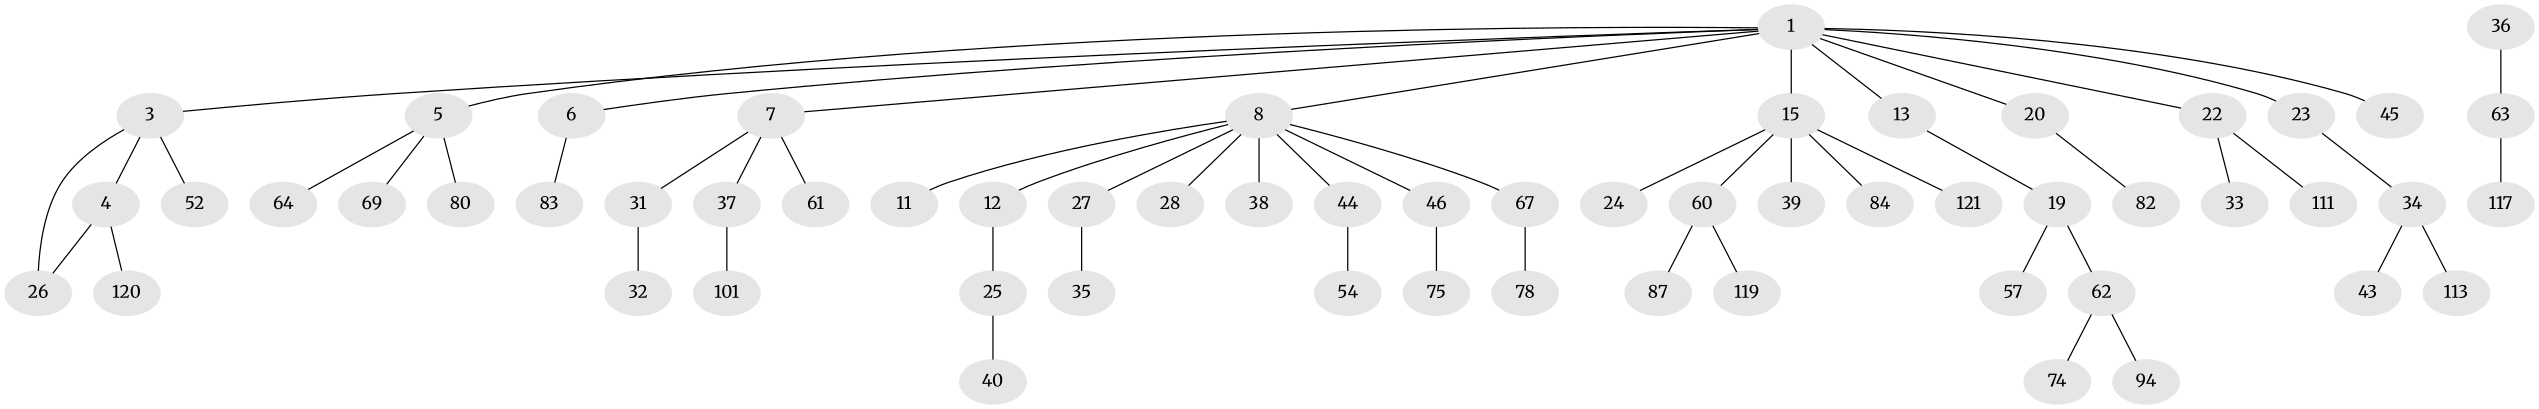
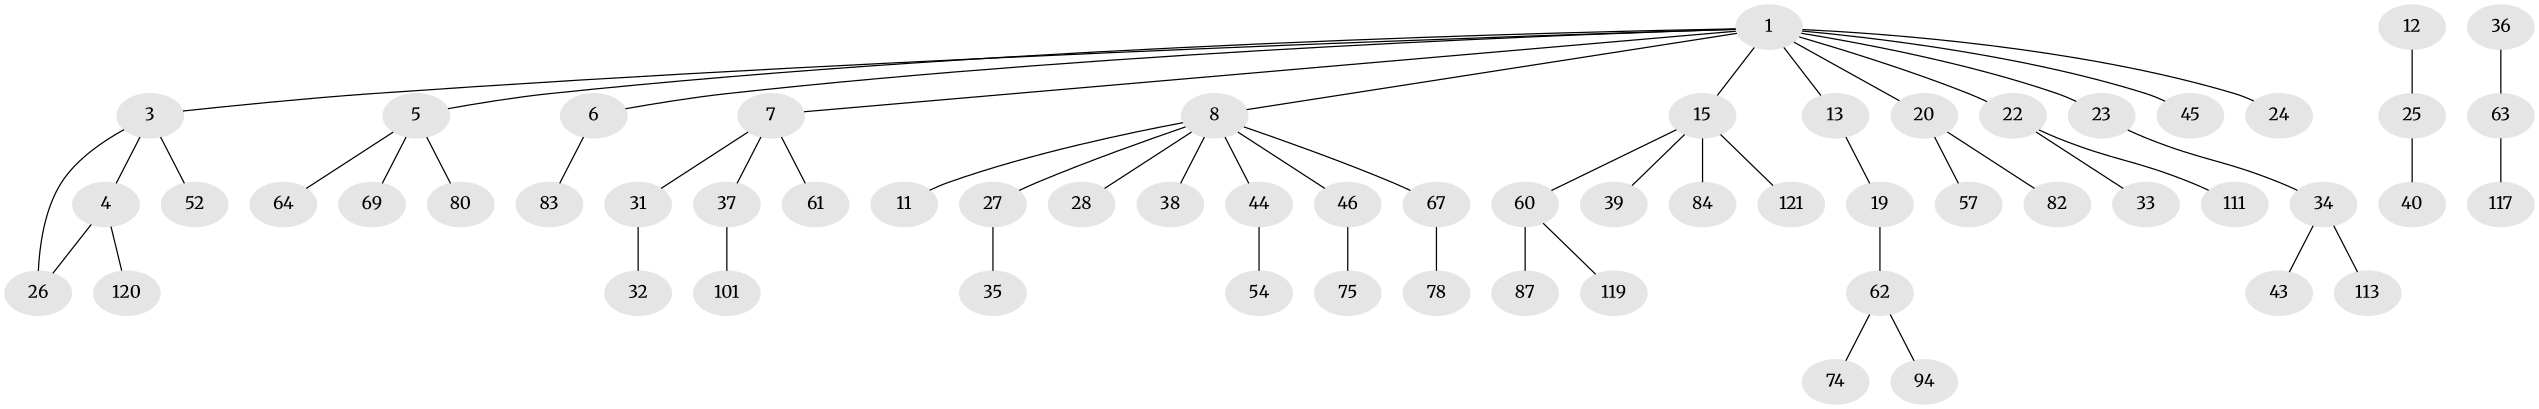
edge "8" -- "12": removed
edge "15" -- "24": now "1" -- "24"
edge "19" -- "57": now "20" -- "57"
